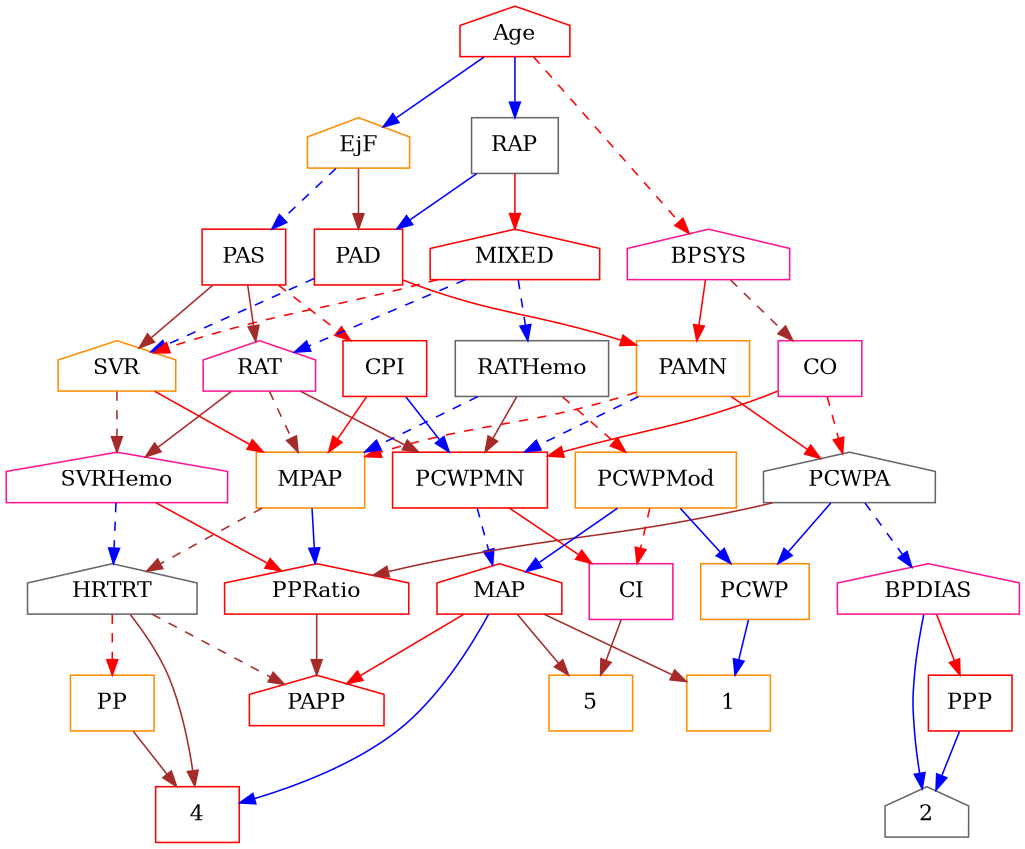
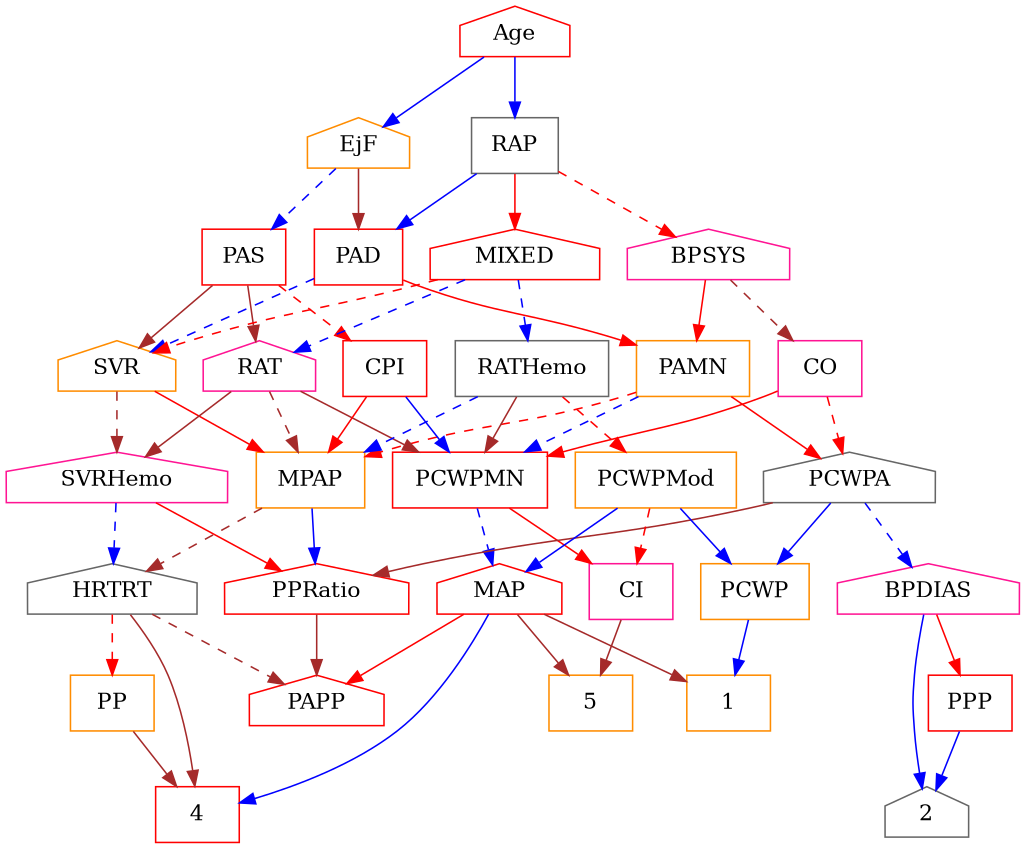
edge "Age" -> "BPSYS": now "RAP" -> "BPSYS"
